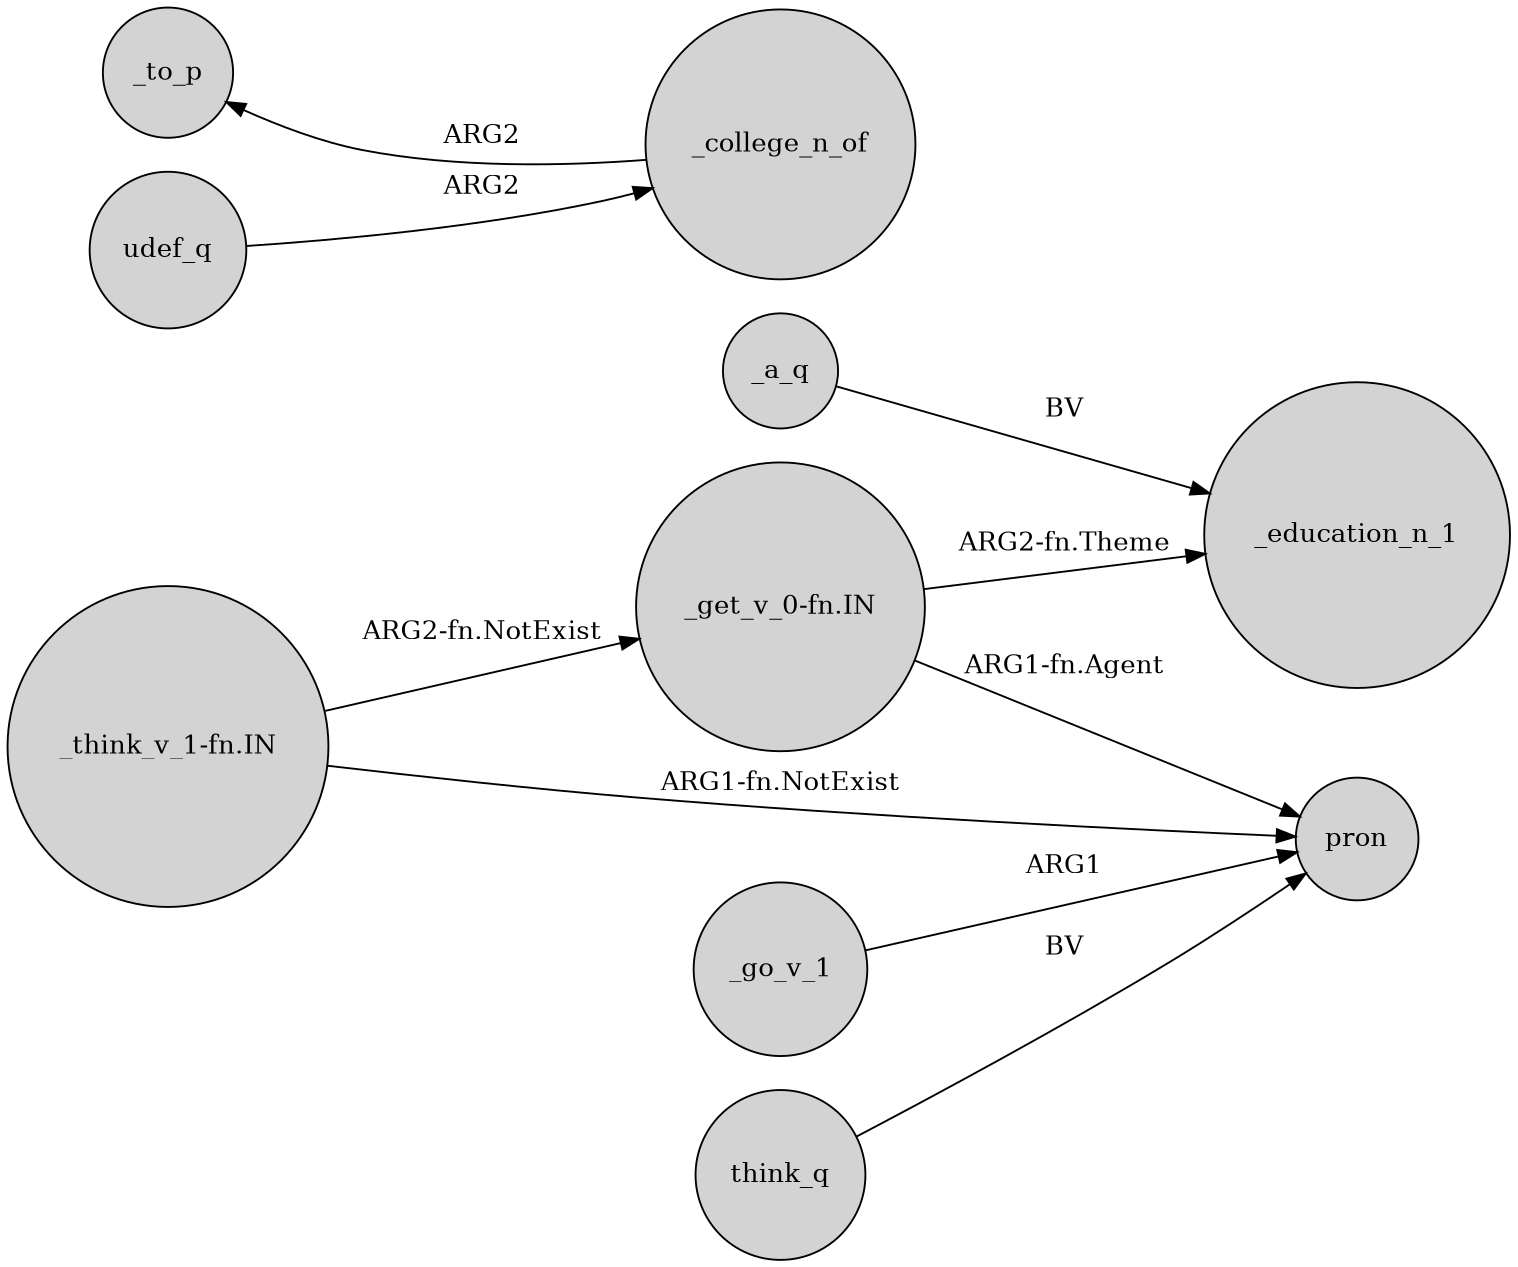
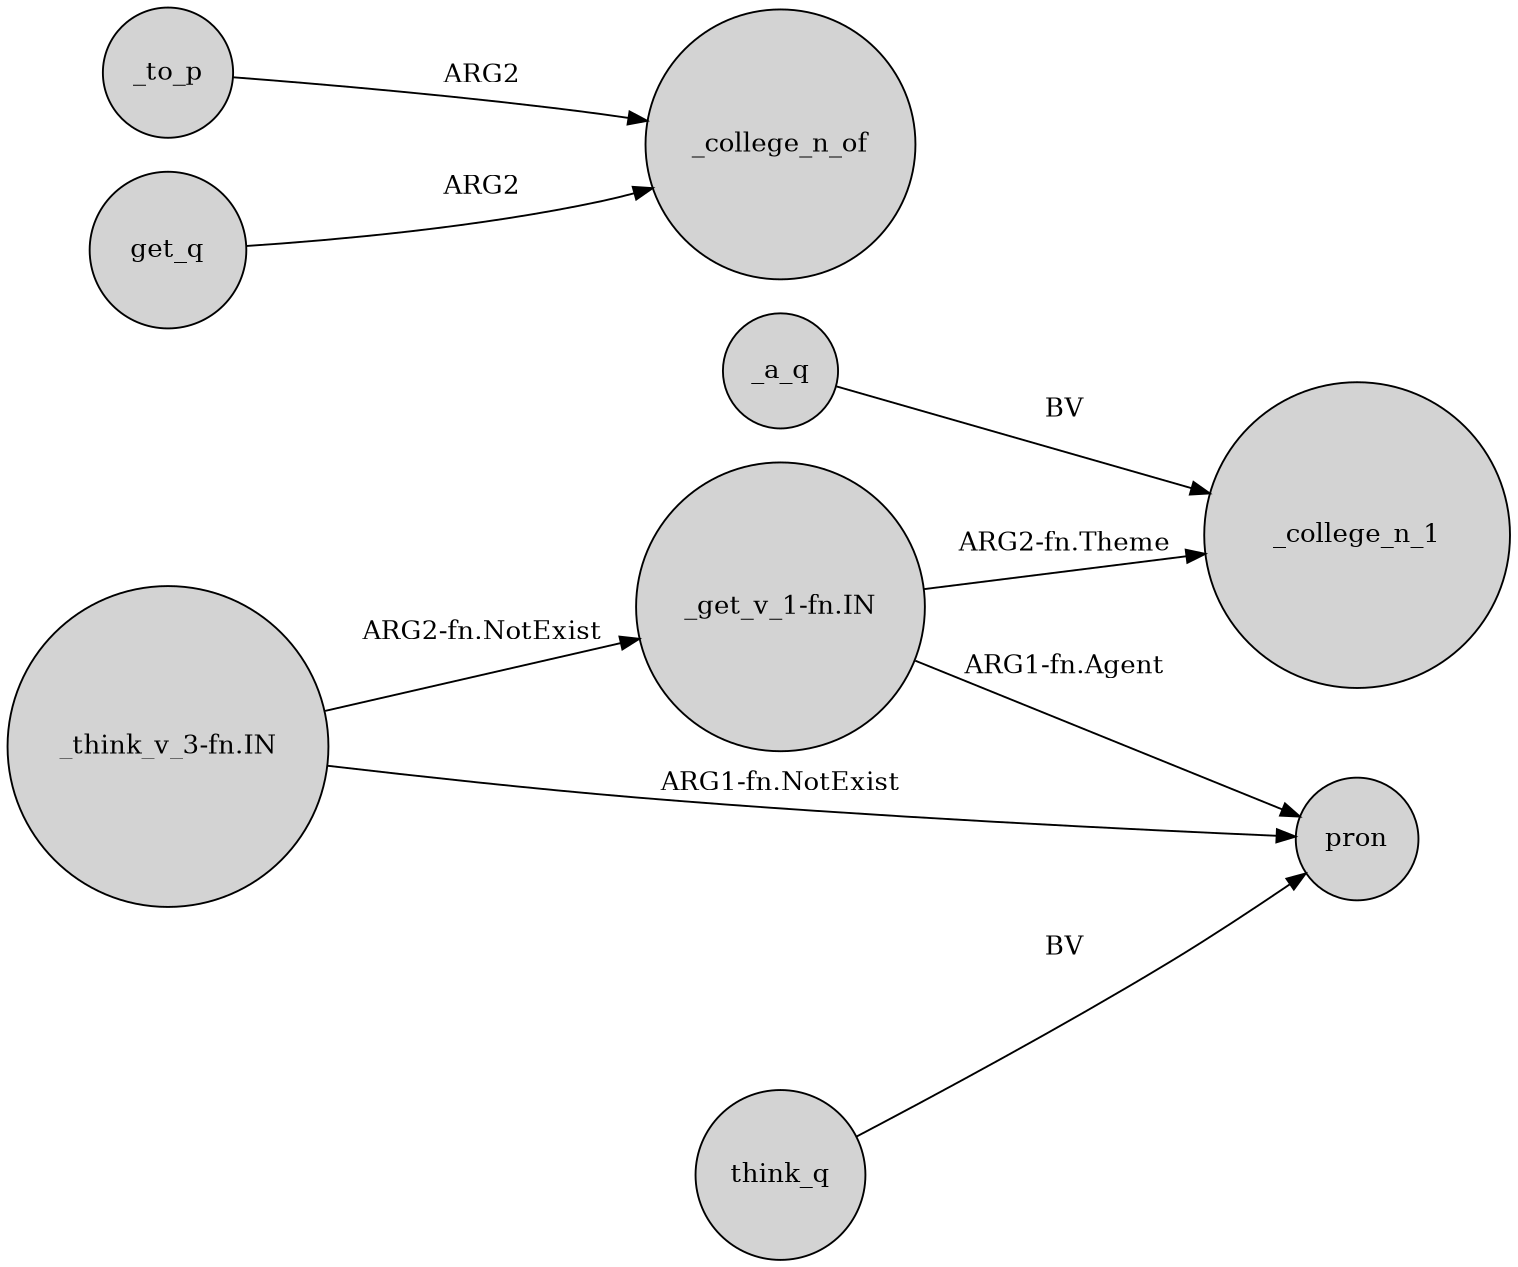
edge "_college_n_of" -> "_to_p": reversed
node "udef_q": label "udef_q" -> "get_q"
node "_education_n_1": label "_education_n_1" -> "_college_n_1"
node "_get_v_0-fn.IN": label "_get_v_0-fn.IN" -> "_get_v_1-fn.IN"
node "_think_v_1-fn.IN": label "_think_v_1-fn.IN" -> "_think_v_3-fn.IN"
node "_go_v_1": removed
